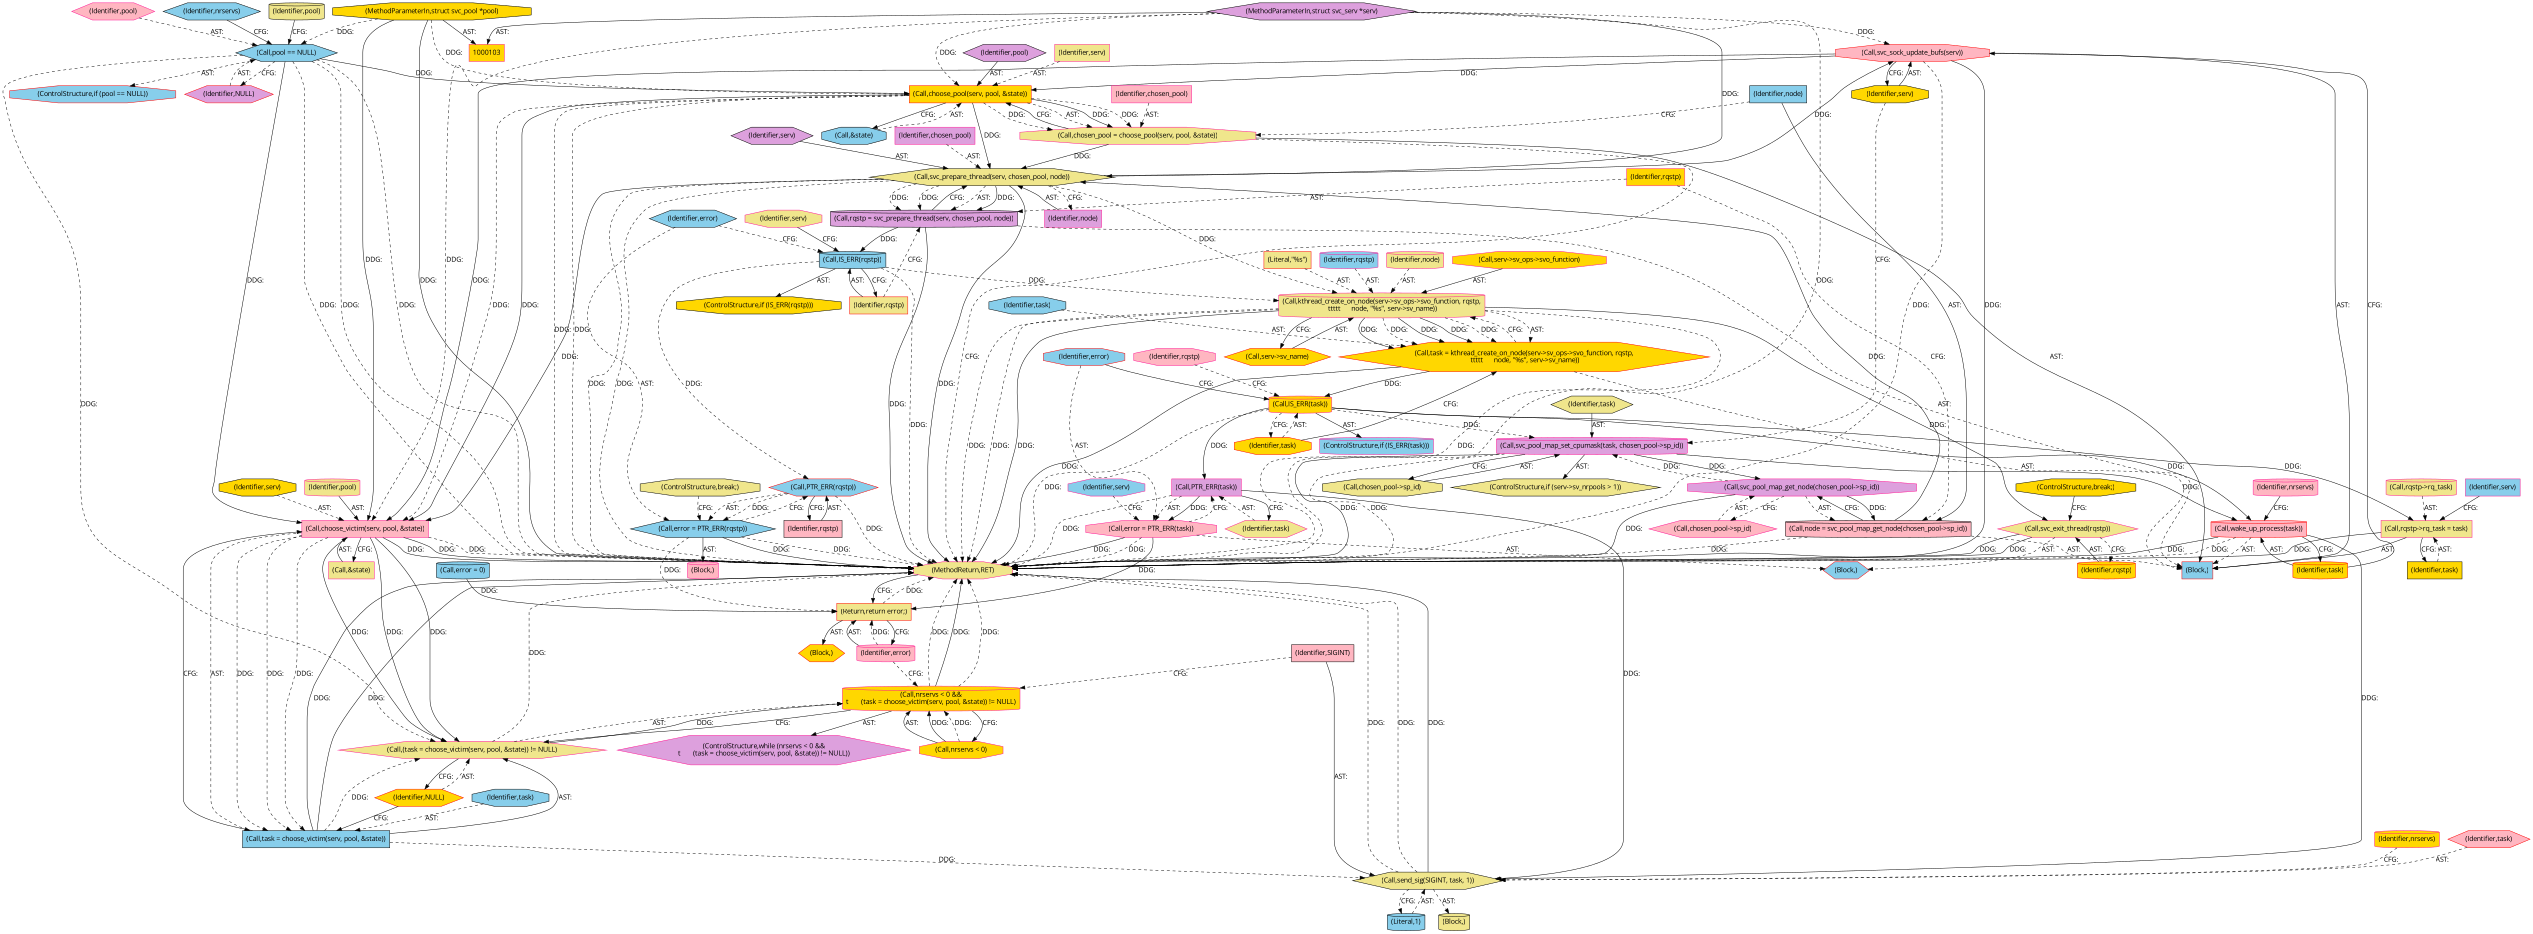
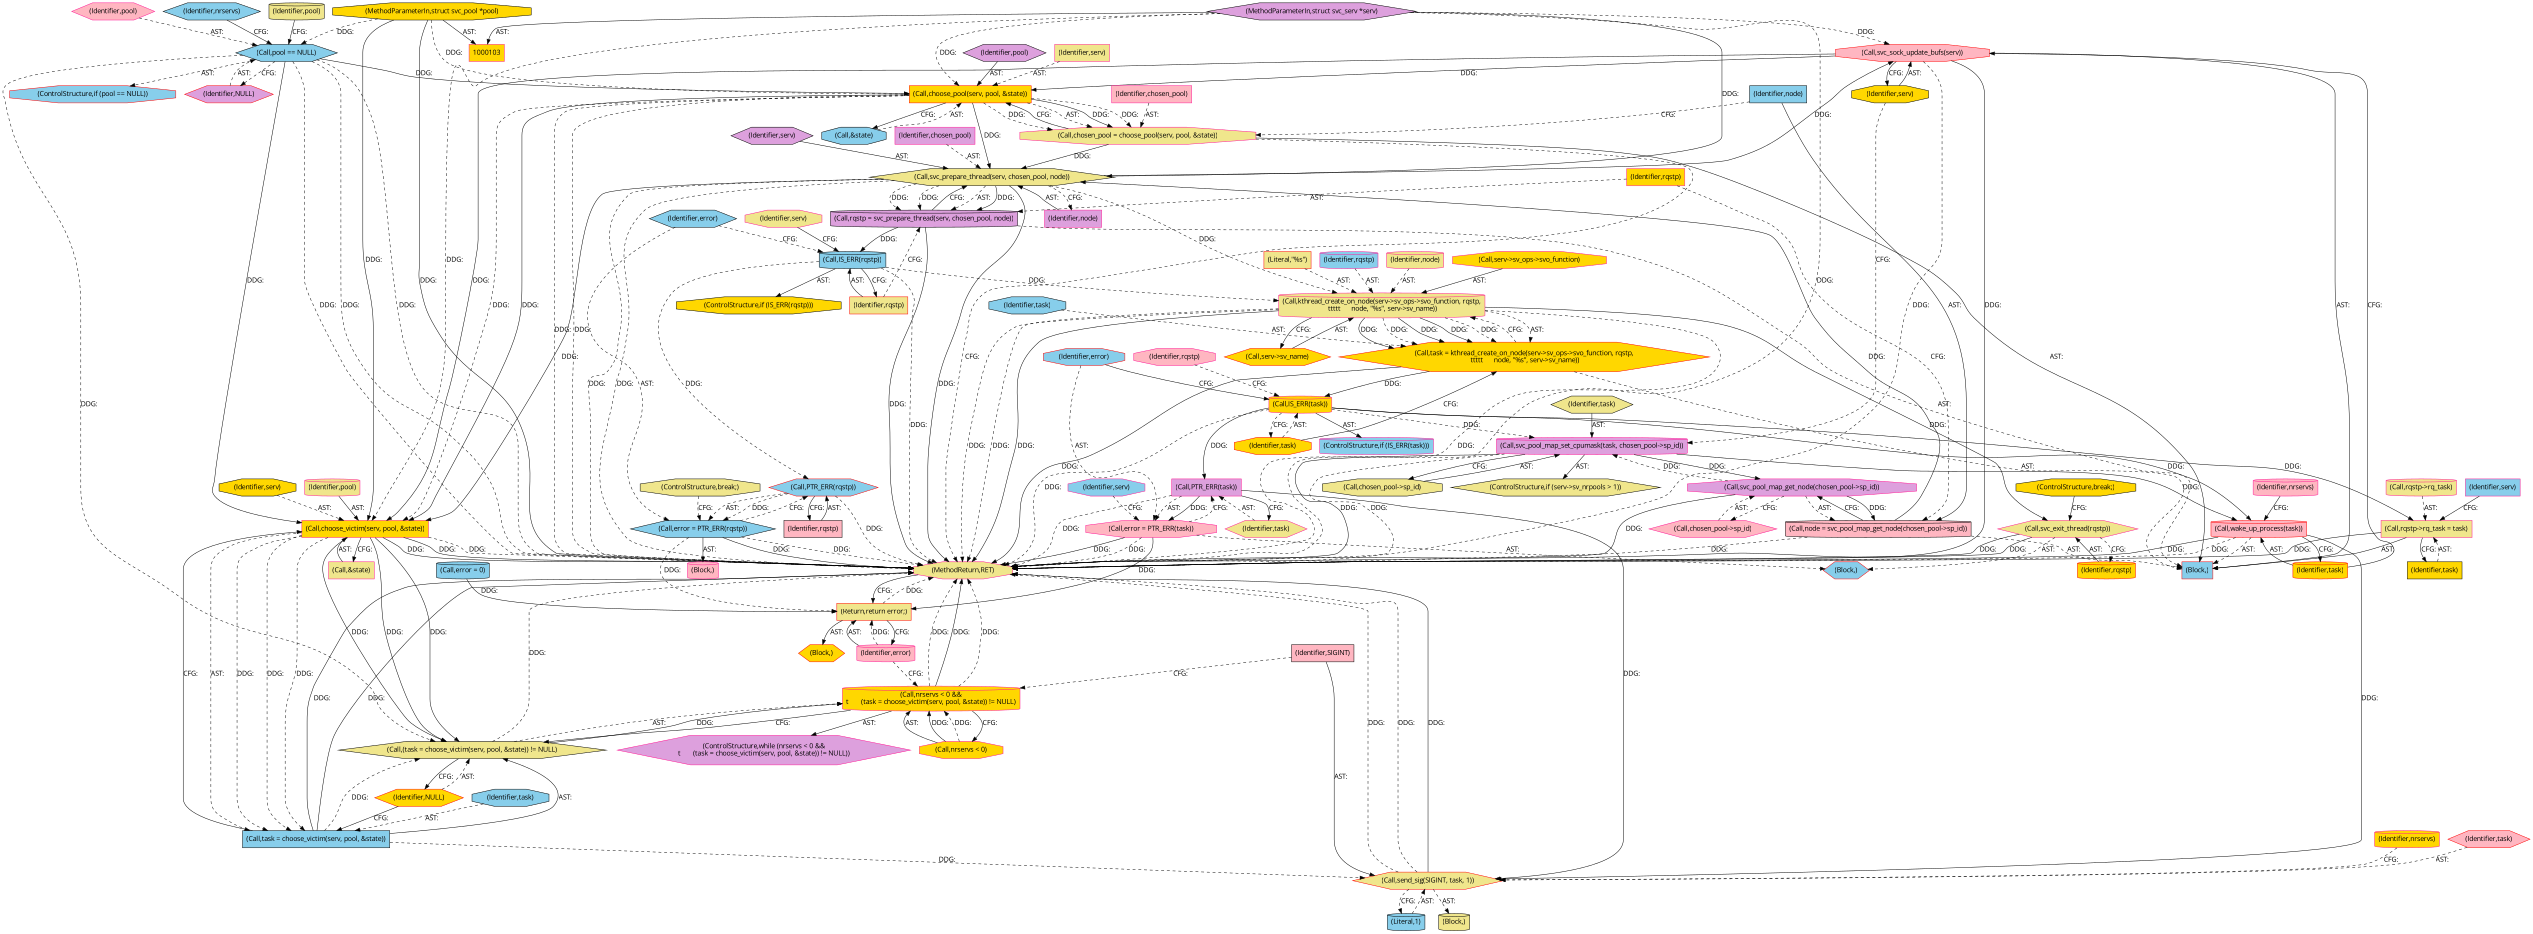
node "(Call,choose_victim(serv, pool, &state))": fillcolor lightpink -> gold
node "(Call,(task = choose_victim(serv, pool, &state)) != NULL)": color deeppink -> black
node "(Call,send_sig(SIGINT, task, 1))": color black -> red
